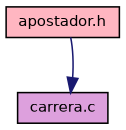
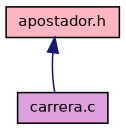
edge "apostador.h" -> "carrera.c": reversed
